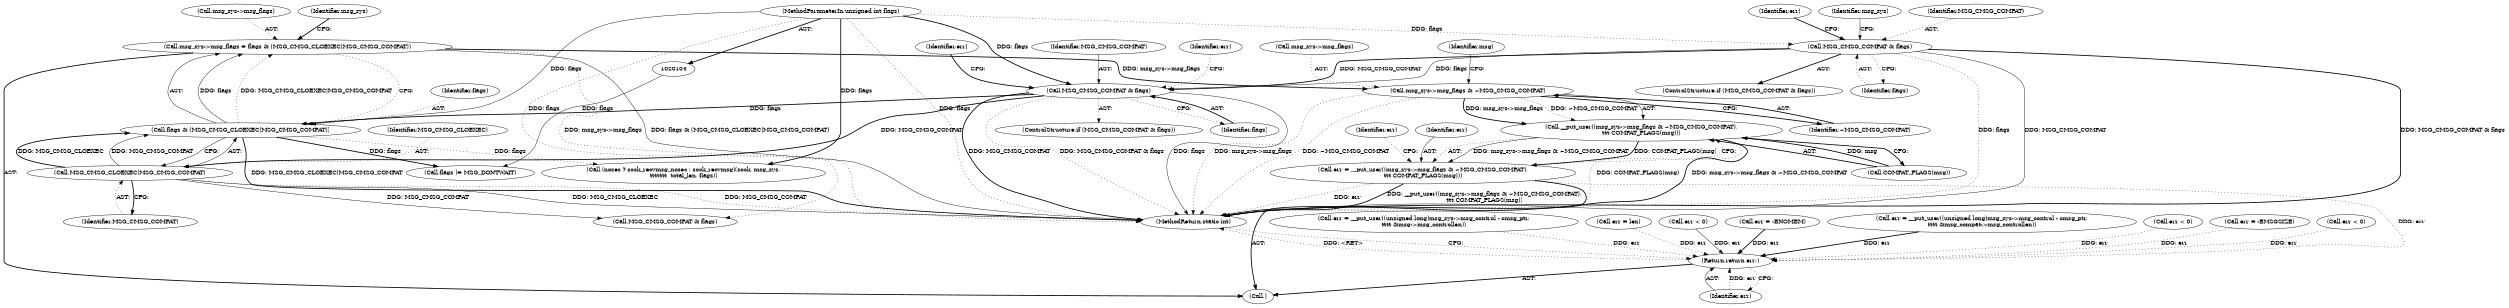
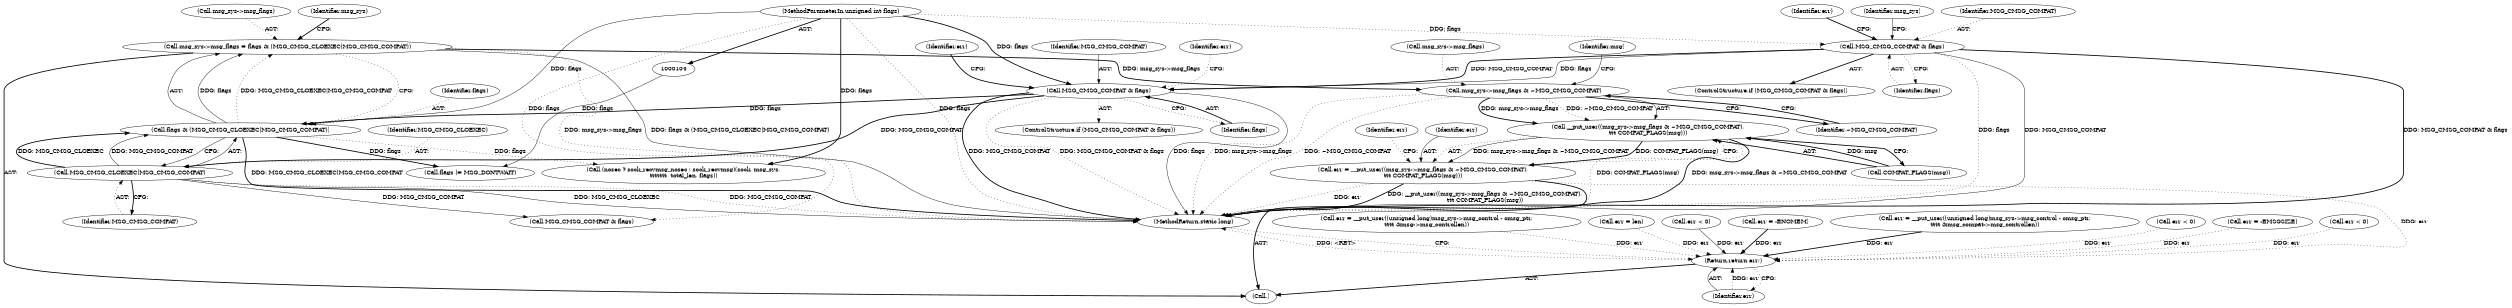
node "1020104": label "1020104" -> "1000104"
edge "(Identifier,~MSG_CMSG_COMPAT)" -> "(Call,msg_sys->msg_flags & ~MSG_CMSG_COMPAT)": label "AST: " -> "CFG: "
node "(MethodReturn,static int)": label "(MethodReturn,static int)" -> "(MethodReturn,static long)"
